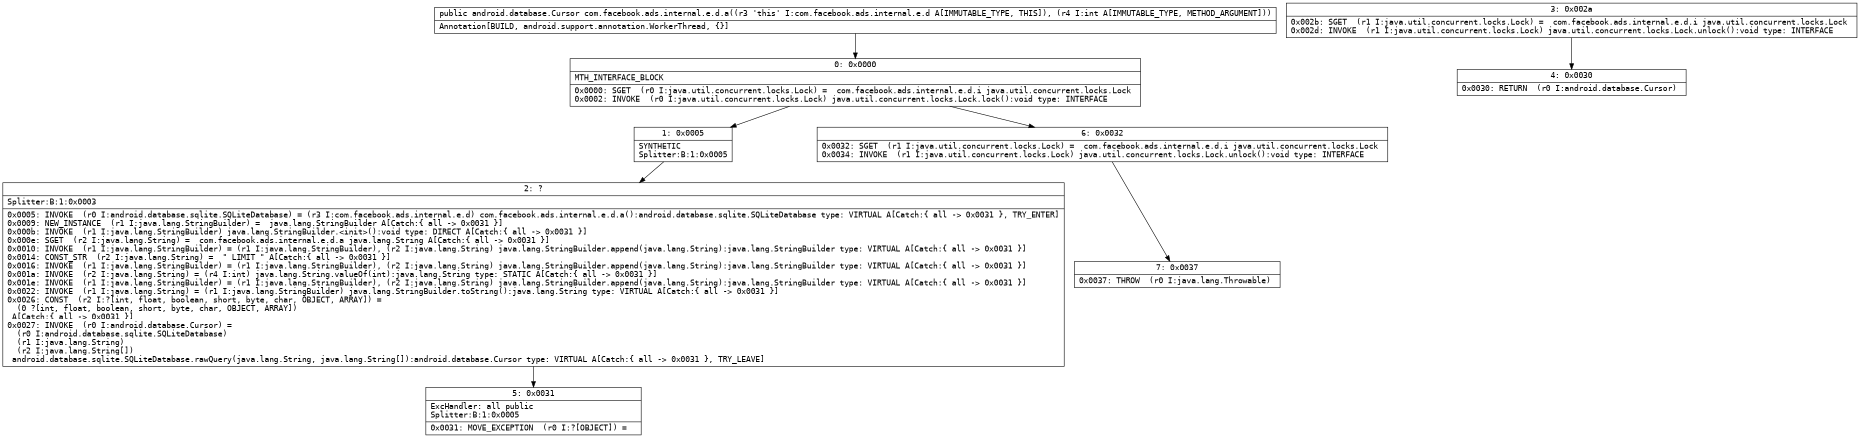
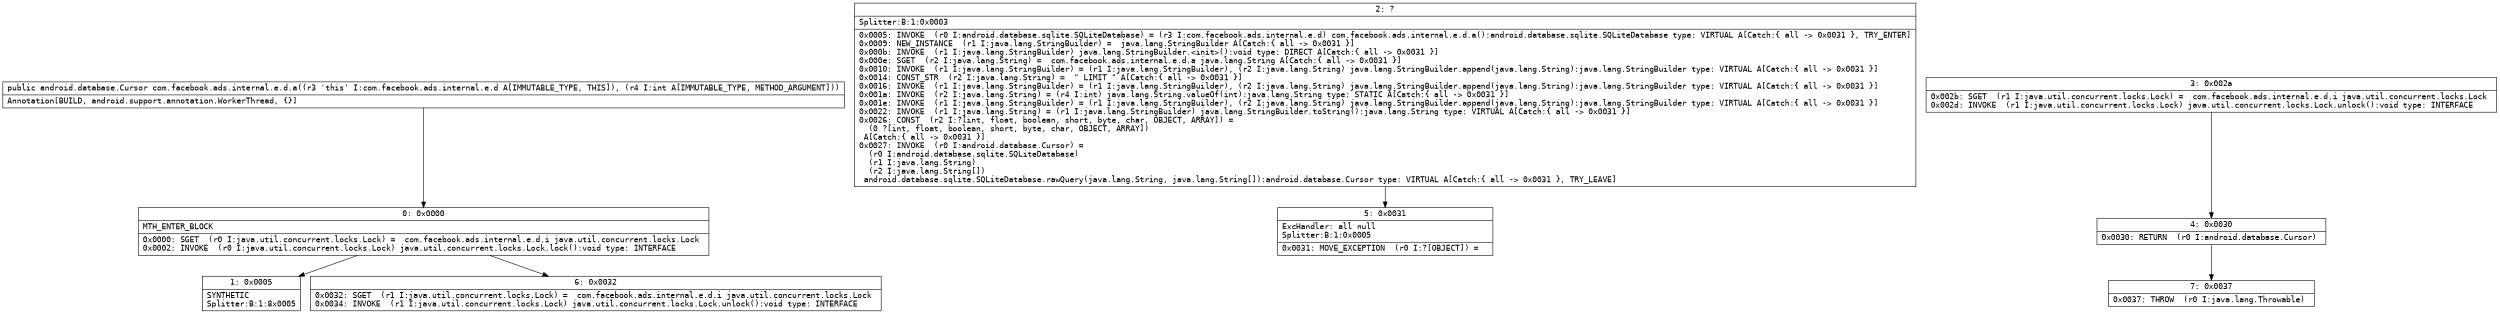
node "0: 0x0000": text "MTH_INTERFACE_BLOCK" -> "MTH_ENTER_BLOCK"
node "1: 0x0005": text "Splitter:B:1:0x0005" -> "Splitter:B:1:8x0005"
edge "1: 0x0005" -> "2: ?": removed
edge "6: 0x0032" -> "7: 0x0037": now "4: 0x0030" -> "7: 0x0037"
node "5: 0x0031": text "ExcHandler: all public" -> "ExcHandler: all null"
